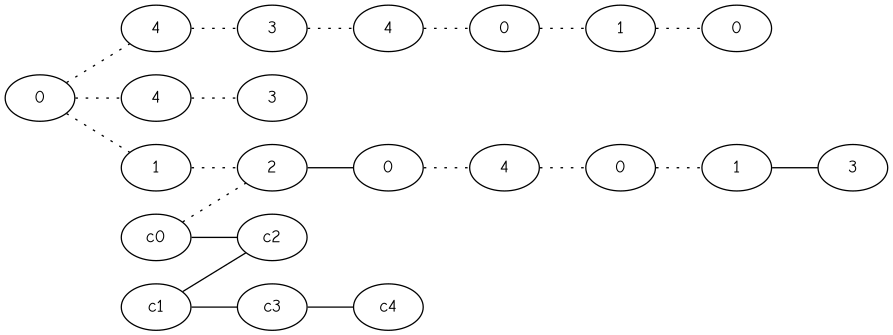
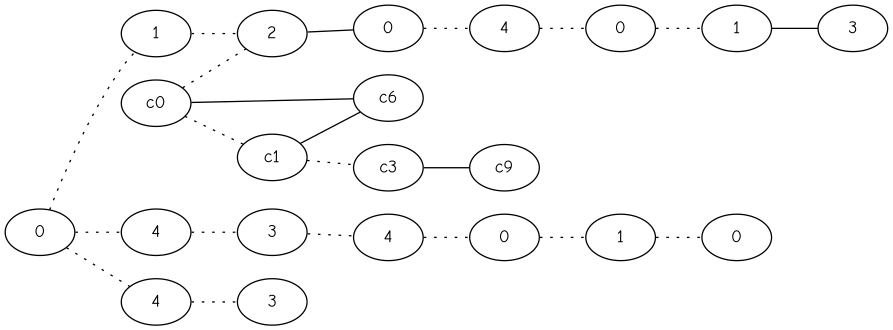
edge "c0" -- "c1": added
node "c2": label "c2" -> "c6"
edge "c1" -- "c3": style solid -> dotted
node "c4": label "c4" -> "c9"
